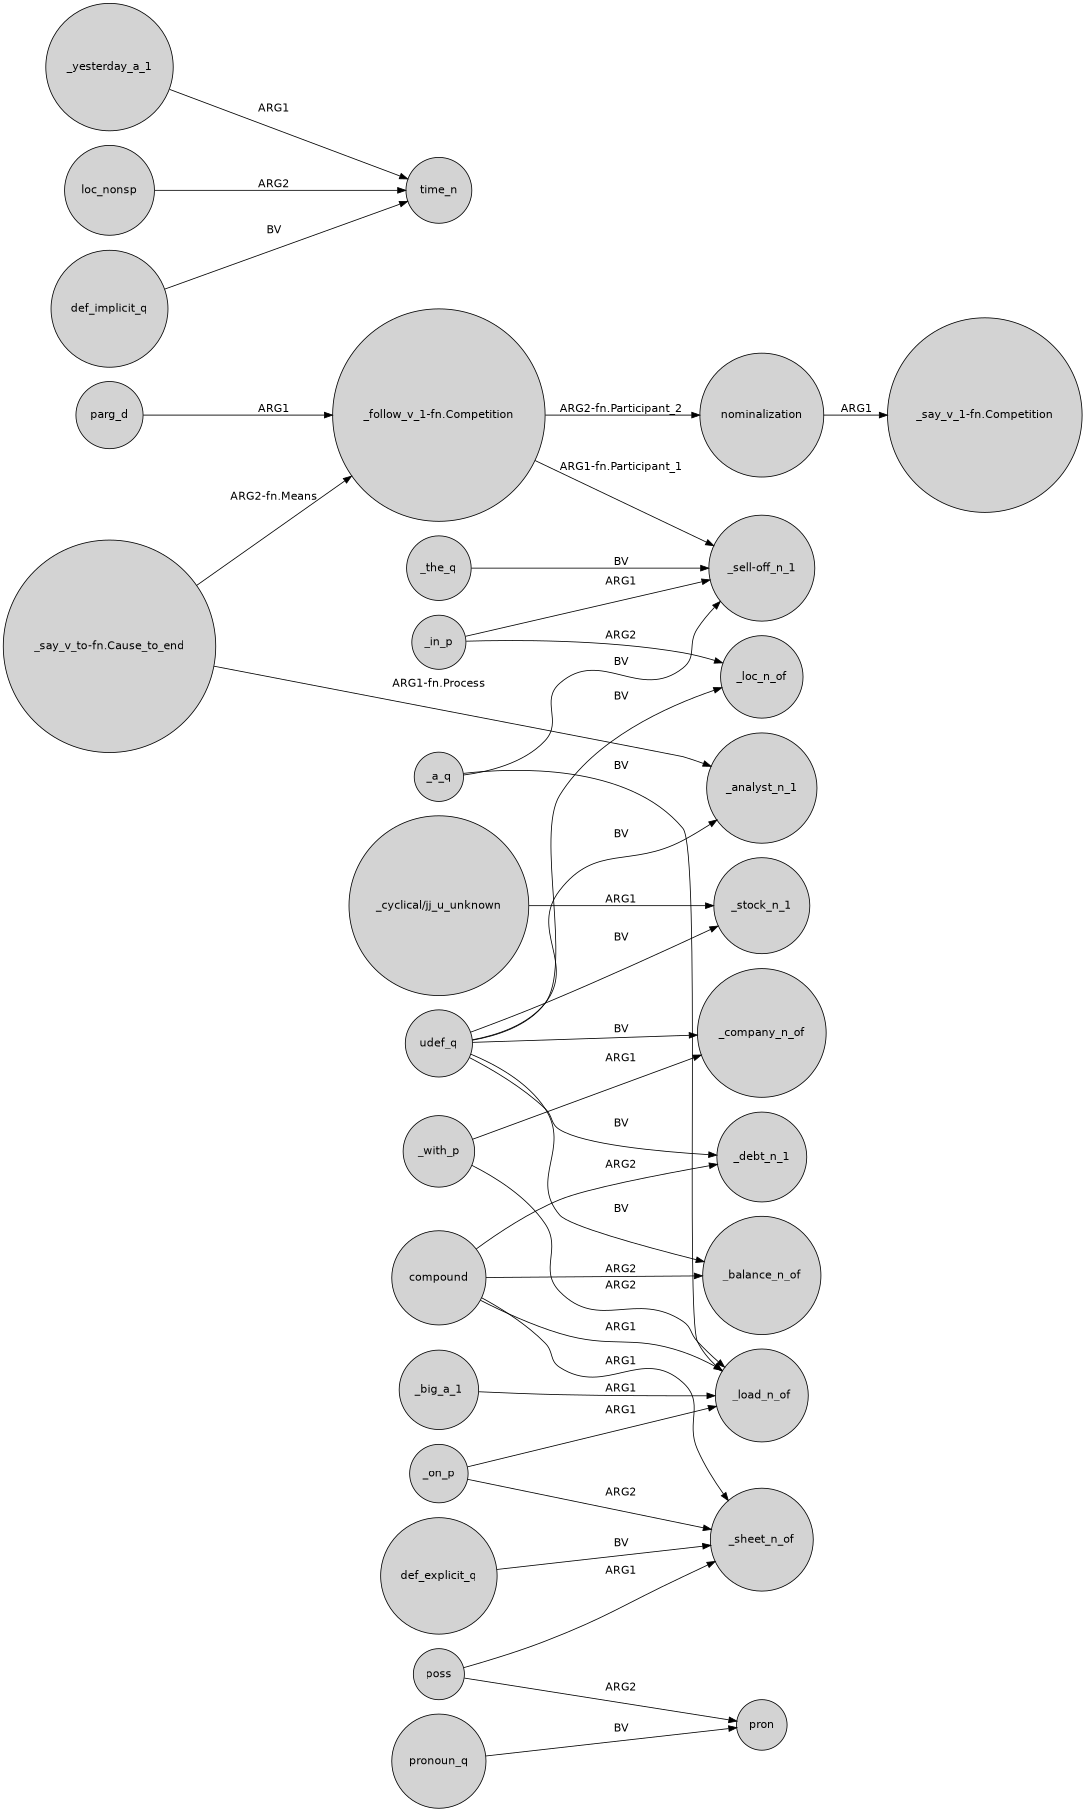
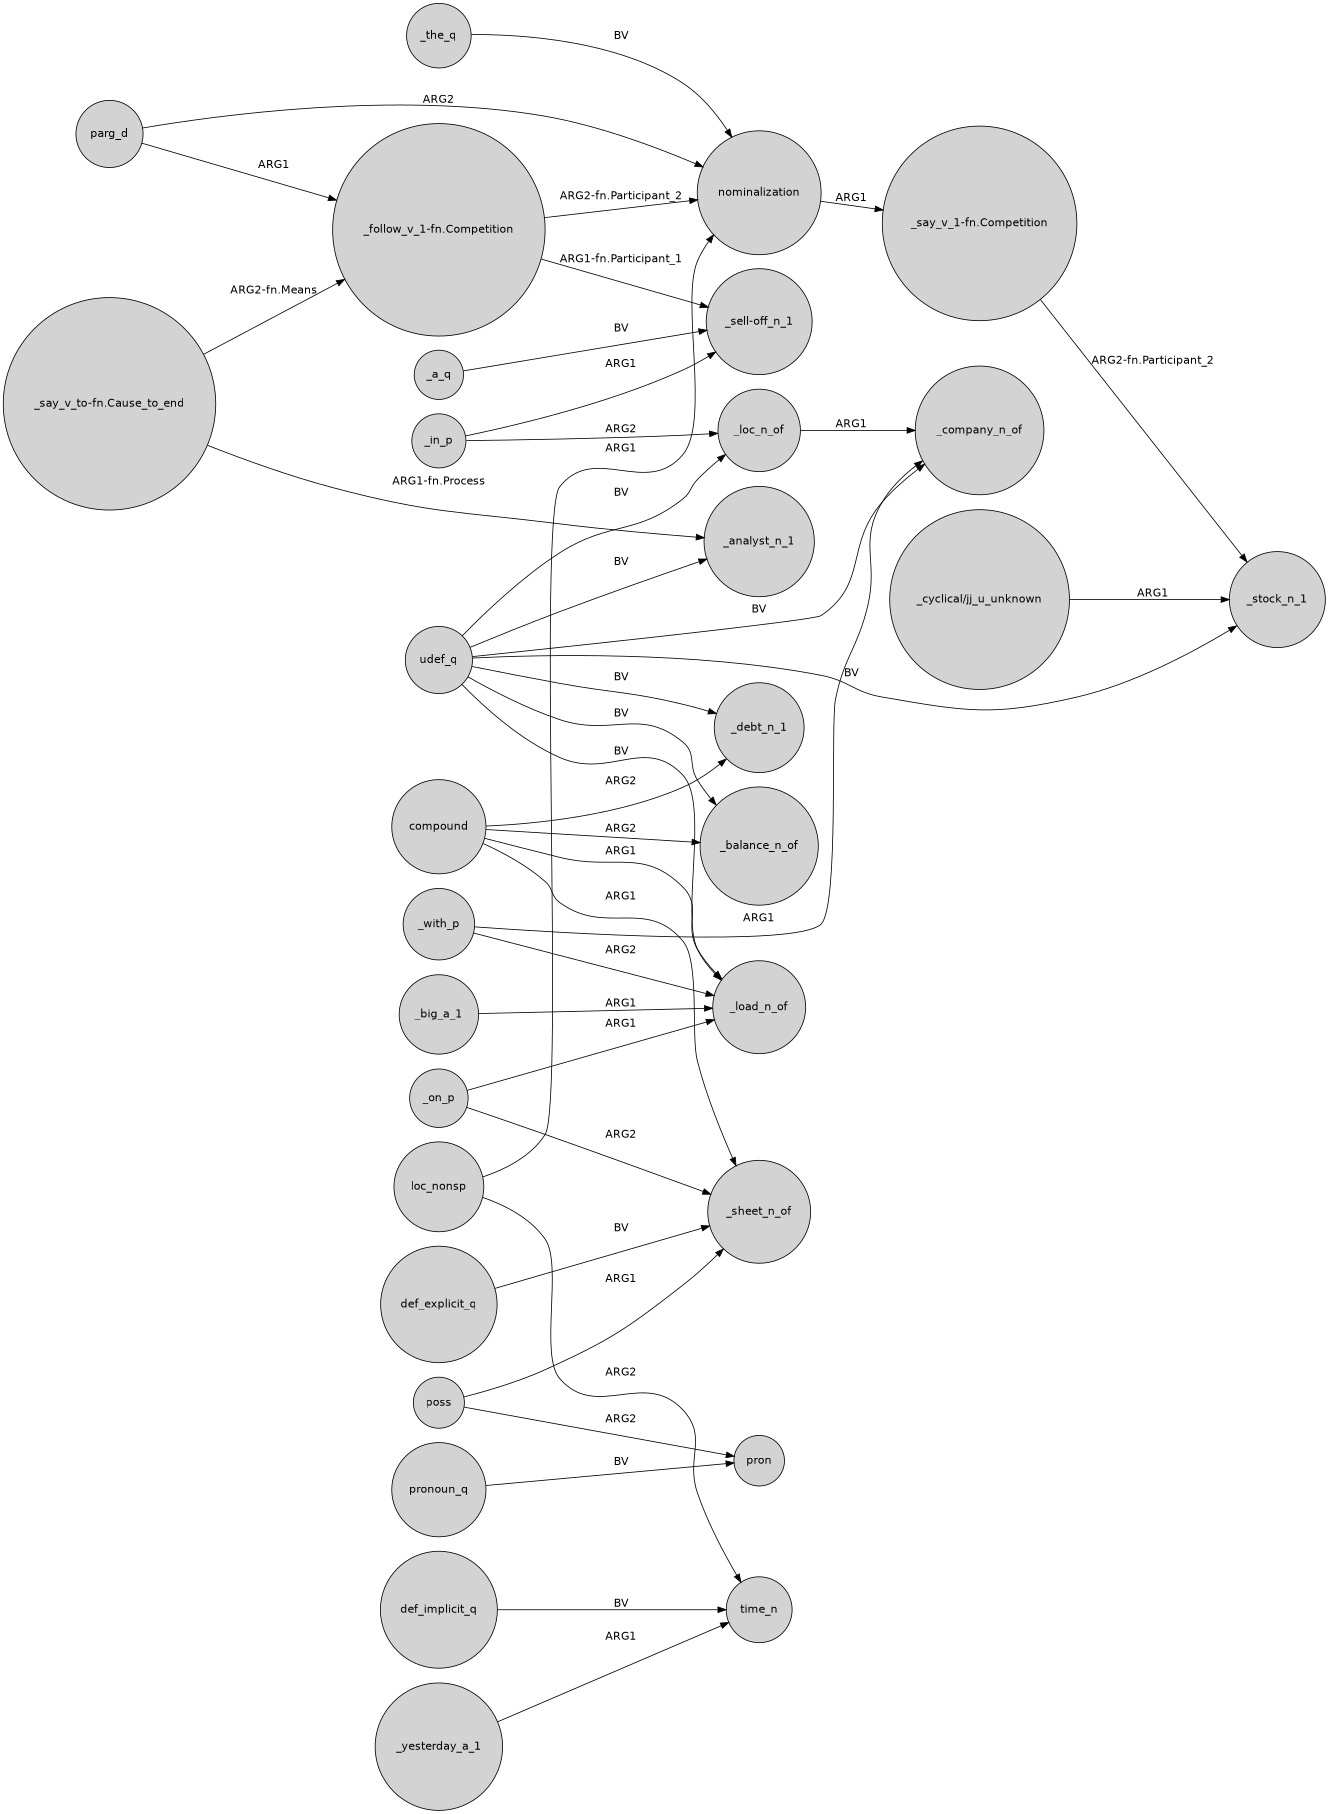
edge "parg_d" -> "nominalization": added, label "ARG2"
edge "_say_v_1-fn.Competition" -> "_stock_n_1": added, label "ARG2-fn.Participant_2"
edge "_loc_n_of" -> "_company_n_of": added, label "ARG1"
edge "_the_q" -> "_sell-off_n_1": now "_the_q" -> "nominalization"
edge "loc_nonsp" -> "nominalization": added, label "ARG1"
edge "_a_q" -> "_load_n_of": now "udef_q" -> "_load_n_of"
